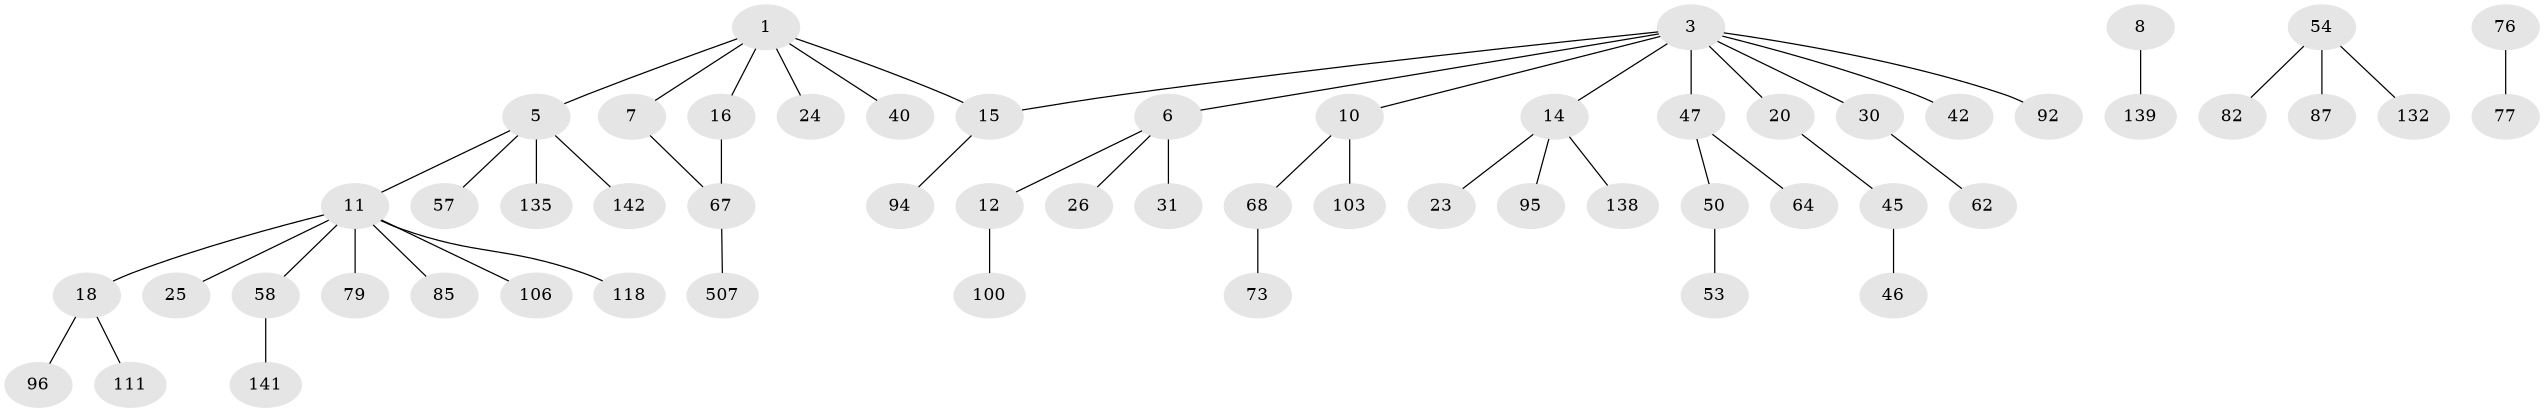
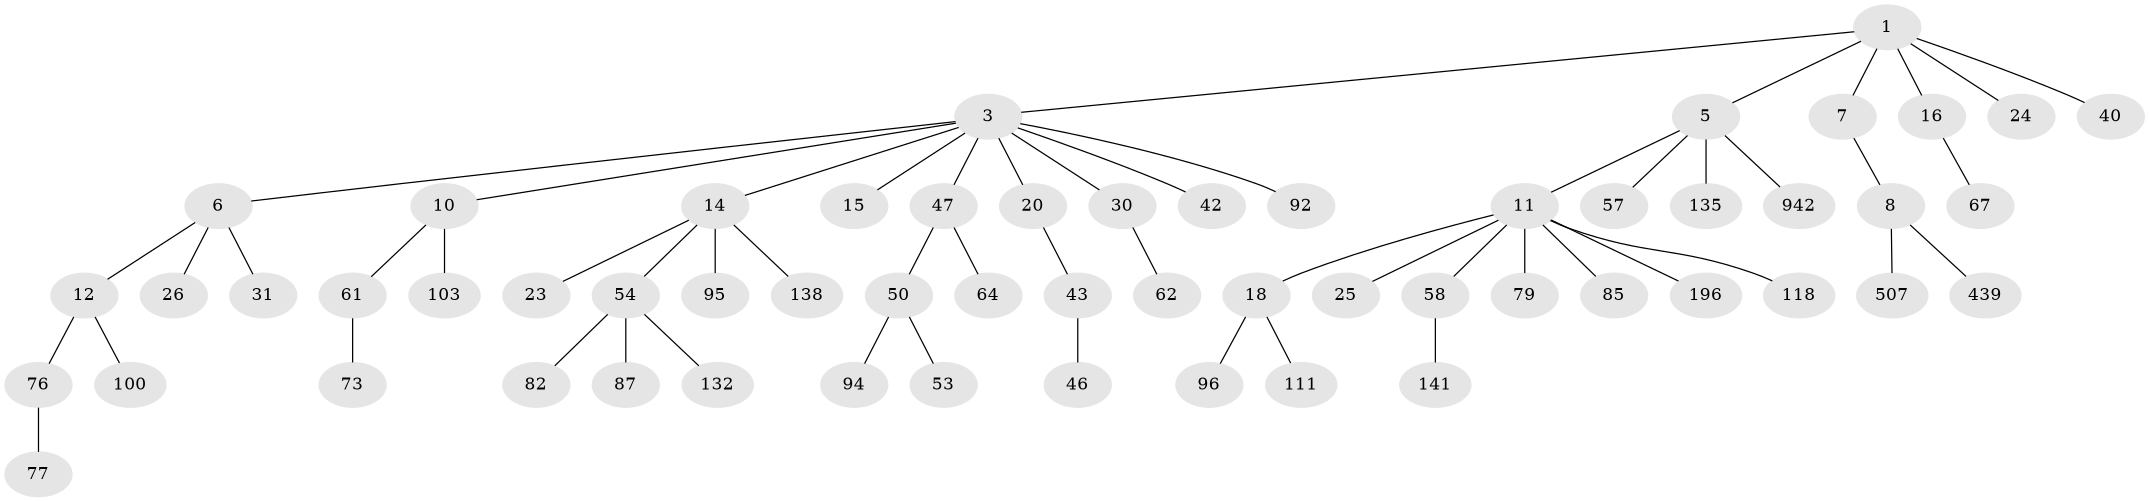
edge "1" -- "15": now "1" -- "3"
node "139": label "139" -> "439"
edge "7" -- "67": now "7" -- "8"
edge "15" -- "94": now "50" -- "94"
node "142": label "142" -> "942"
node "68": label "68" -> "61"
node "45": label "45" -> "43"
edge "14" -- "54": added
edge "67" -- "507": now "8" -- "507"
node "106": label "106" -> "196"
edge "12" -- "76": added
